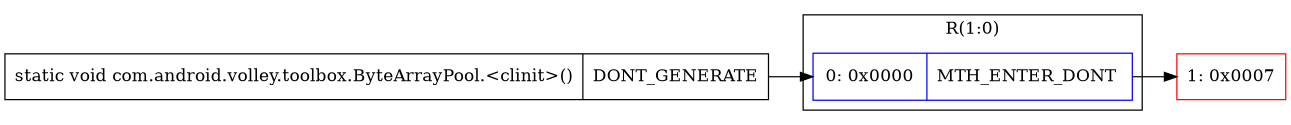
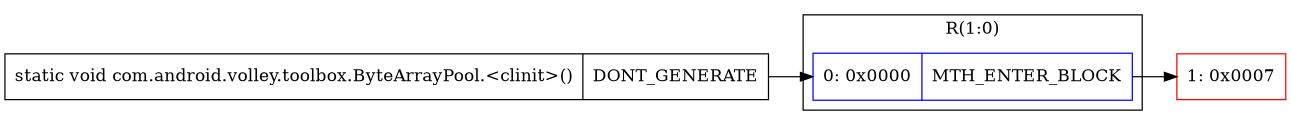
node "0: 0x0000": text "MTH_ENTER_DONT" -> "MTH_ENTER_BLOCK"
